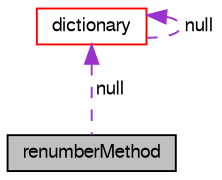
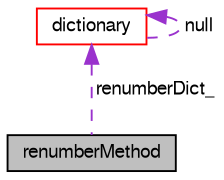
edge "renumberMethod" -> "dictionary": label " null" -> " renumberDict_"
